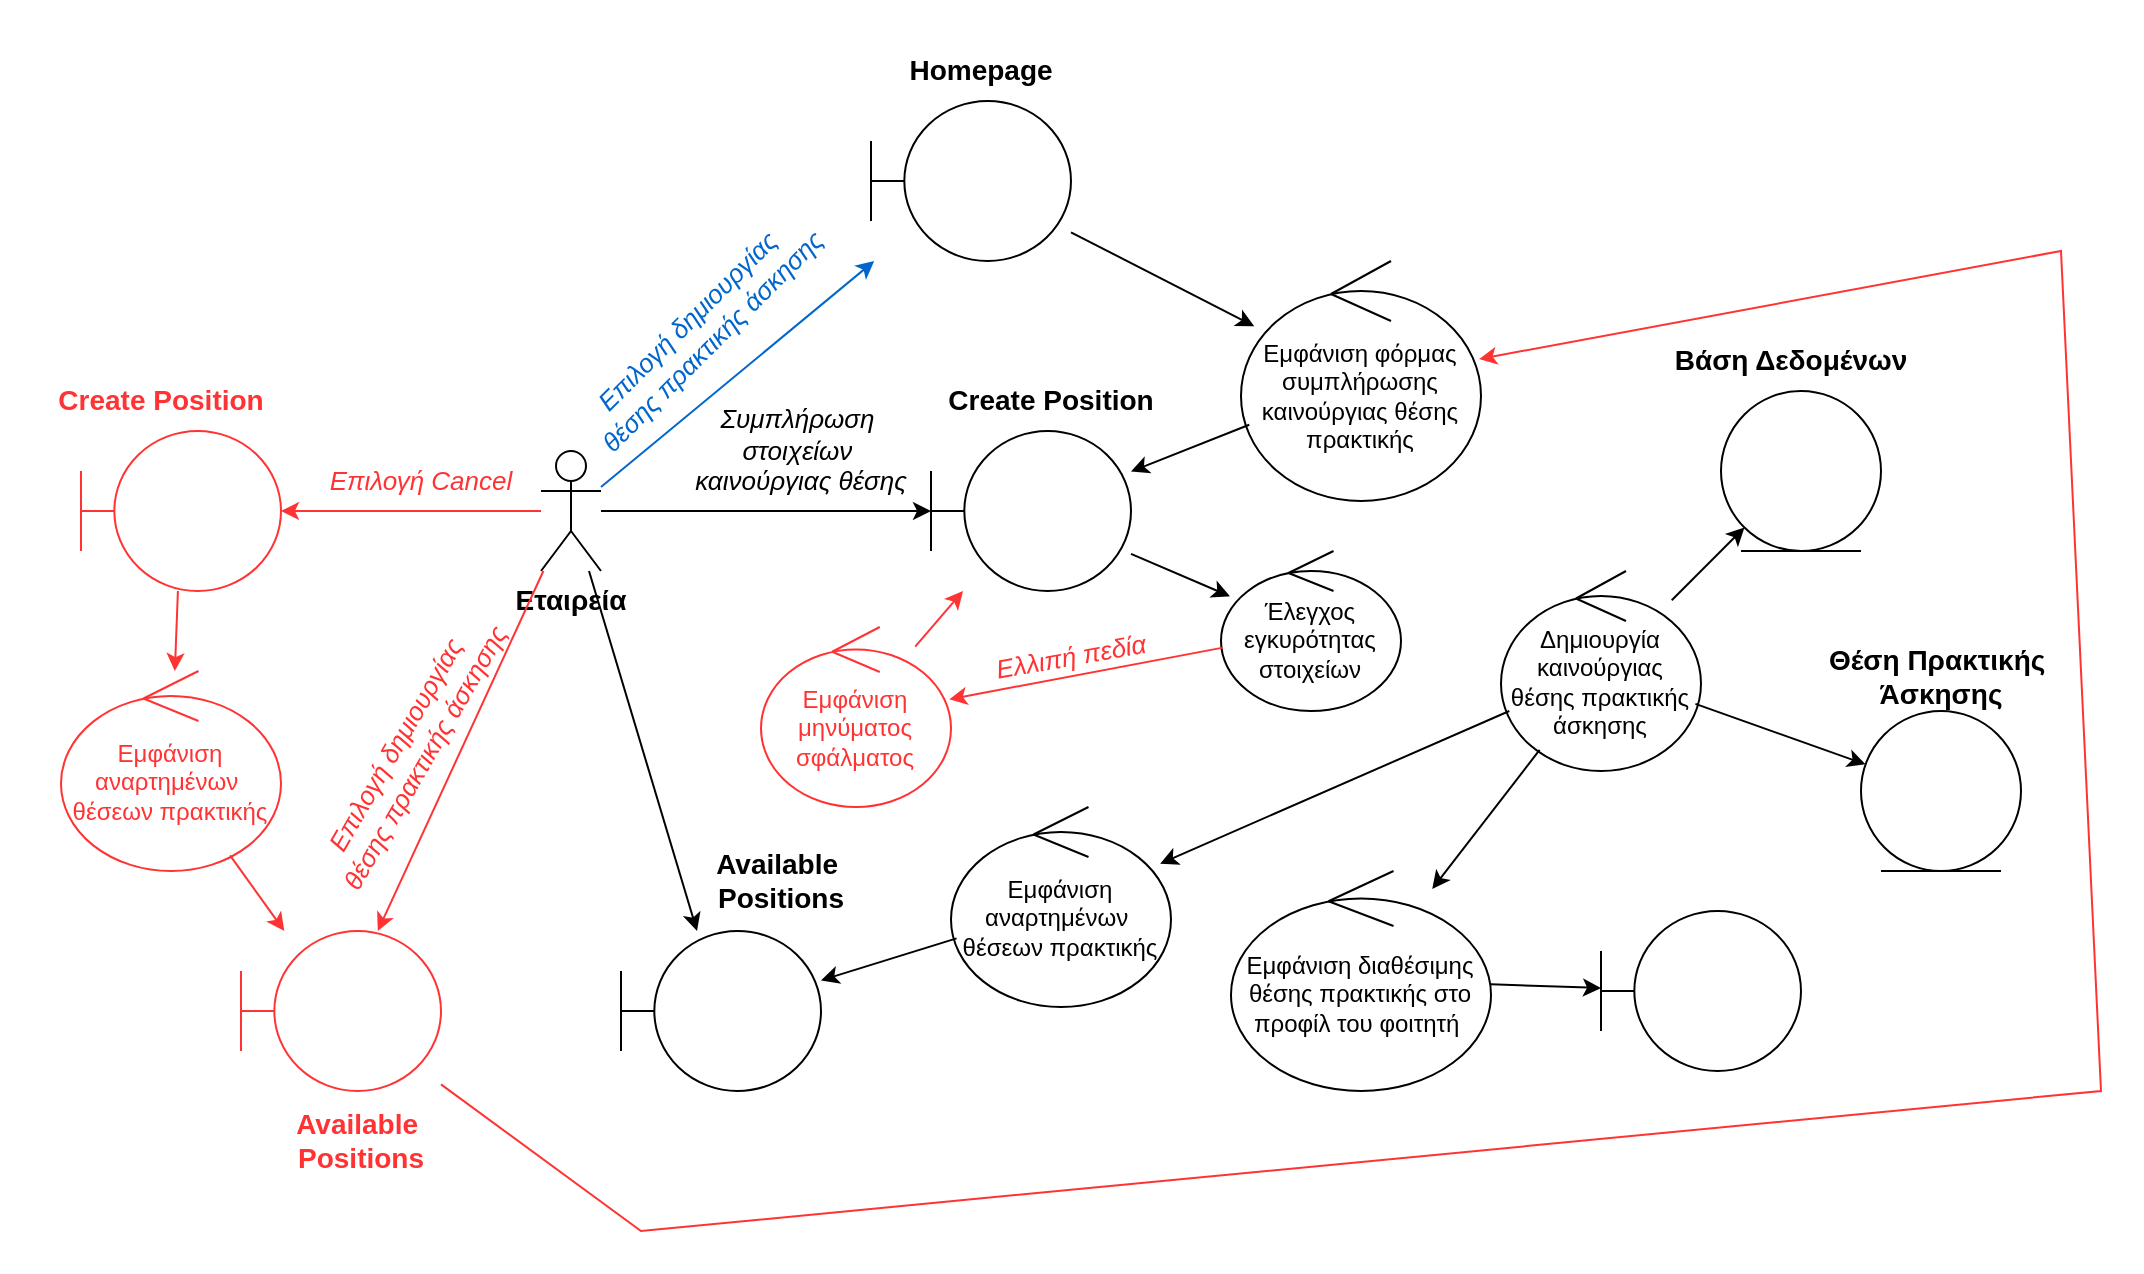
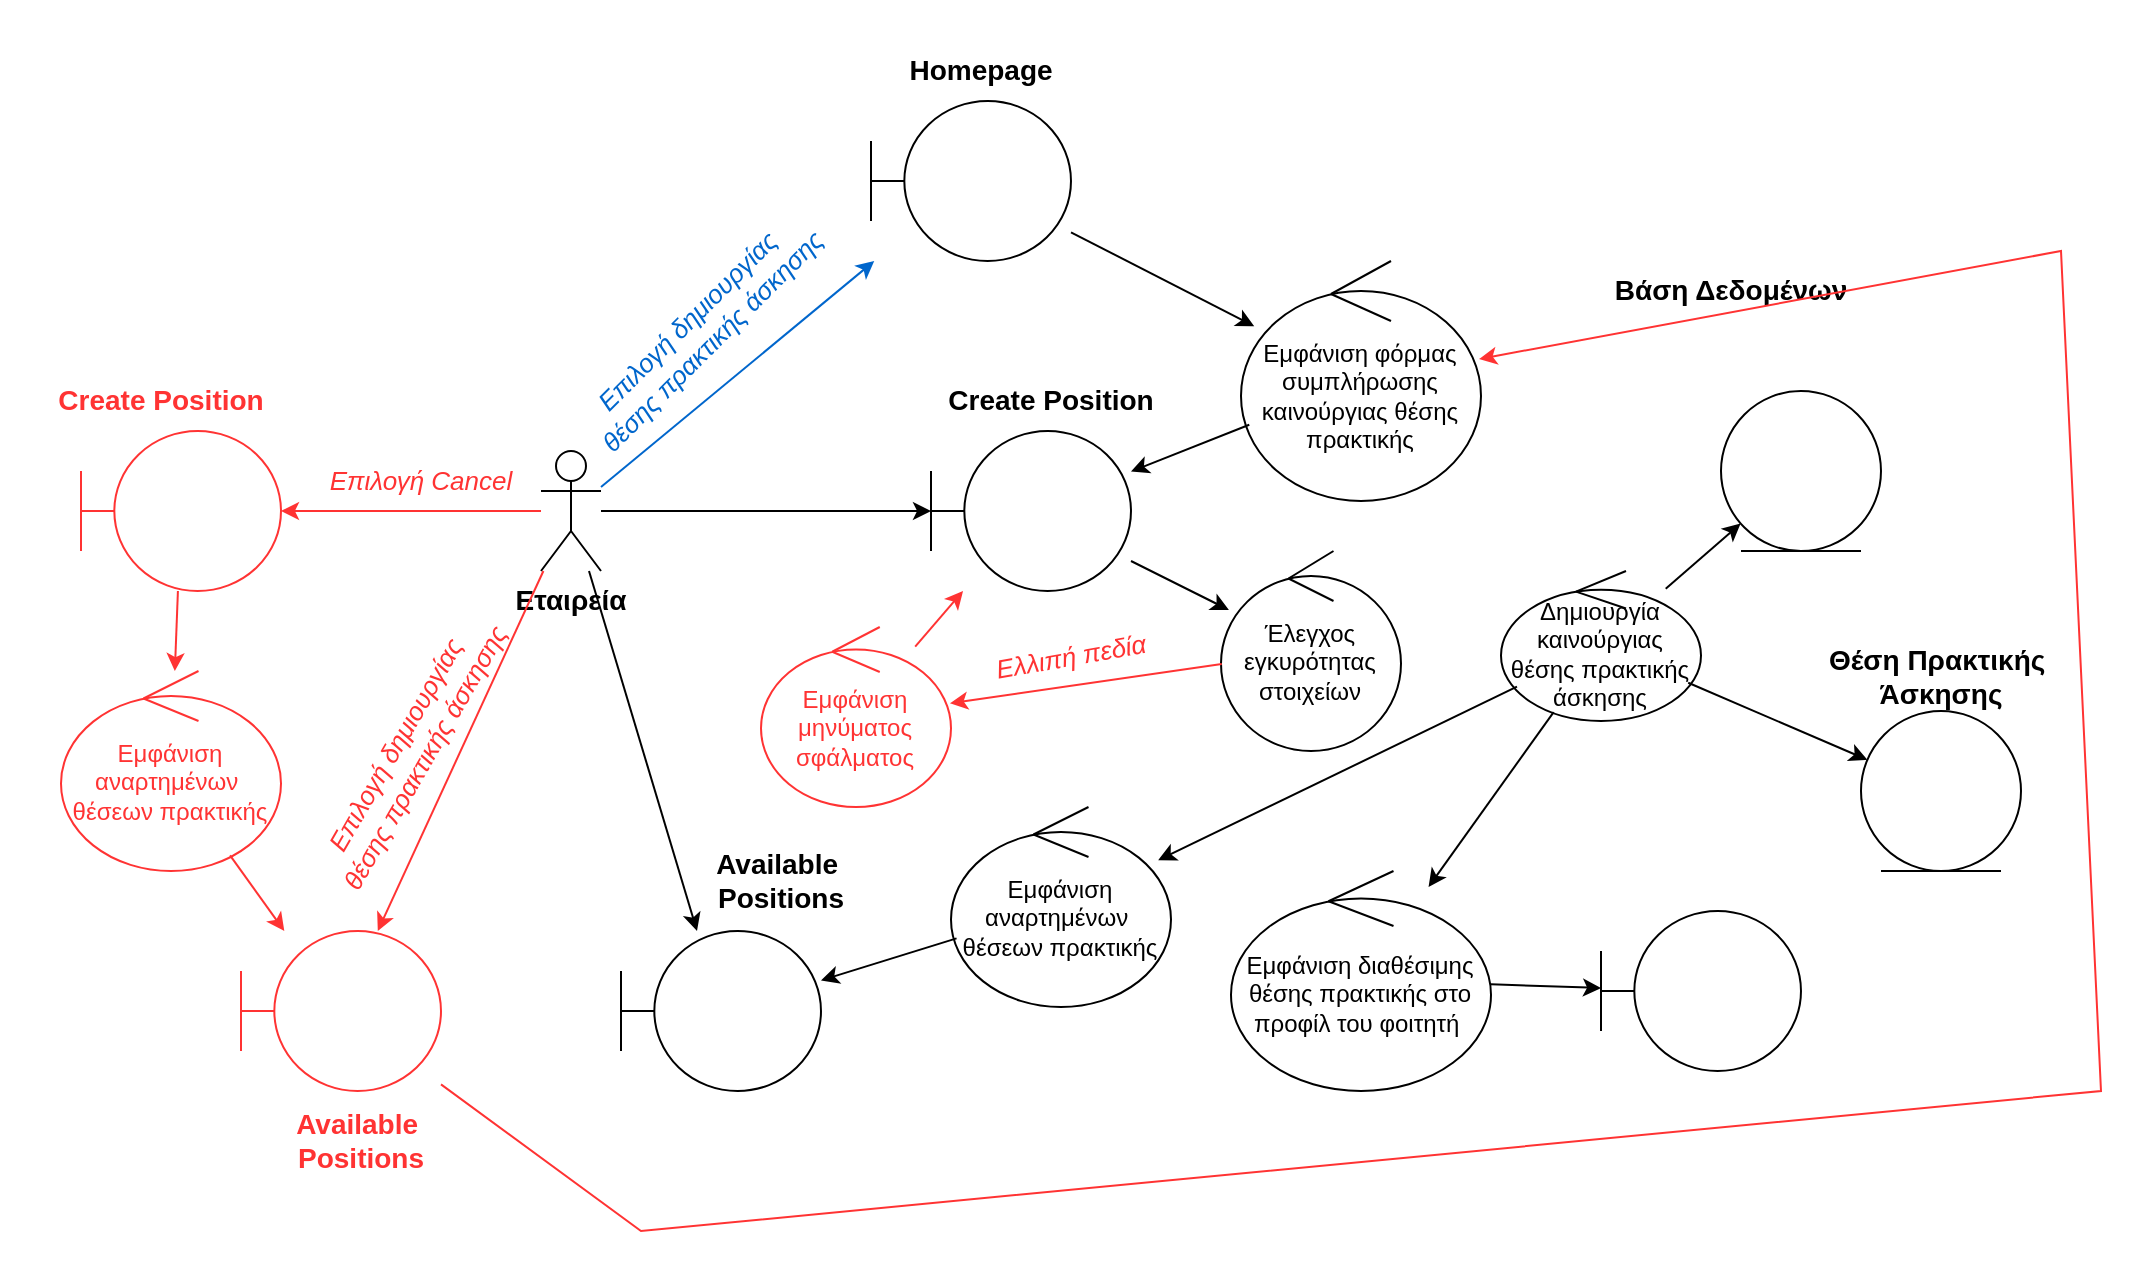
node "Βάση Δεδομένων": moved (1791, 361) -> (1731, 291)
node "Συμπλήρωση στοιχείων καινούργιας θέσης": removed
node "Έλεγχος εγκυρότητας στοιχείων": size 180x160 -> 180x200
node "Δημιουργία καινούργιας θέσης πρακτικής άσκησης": size 200x200 -> 200x150
